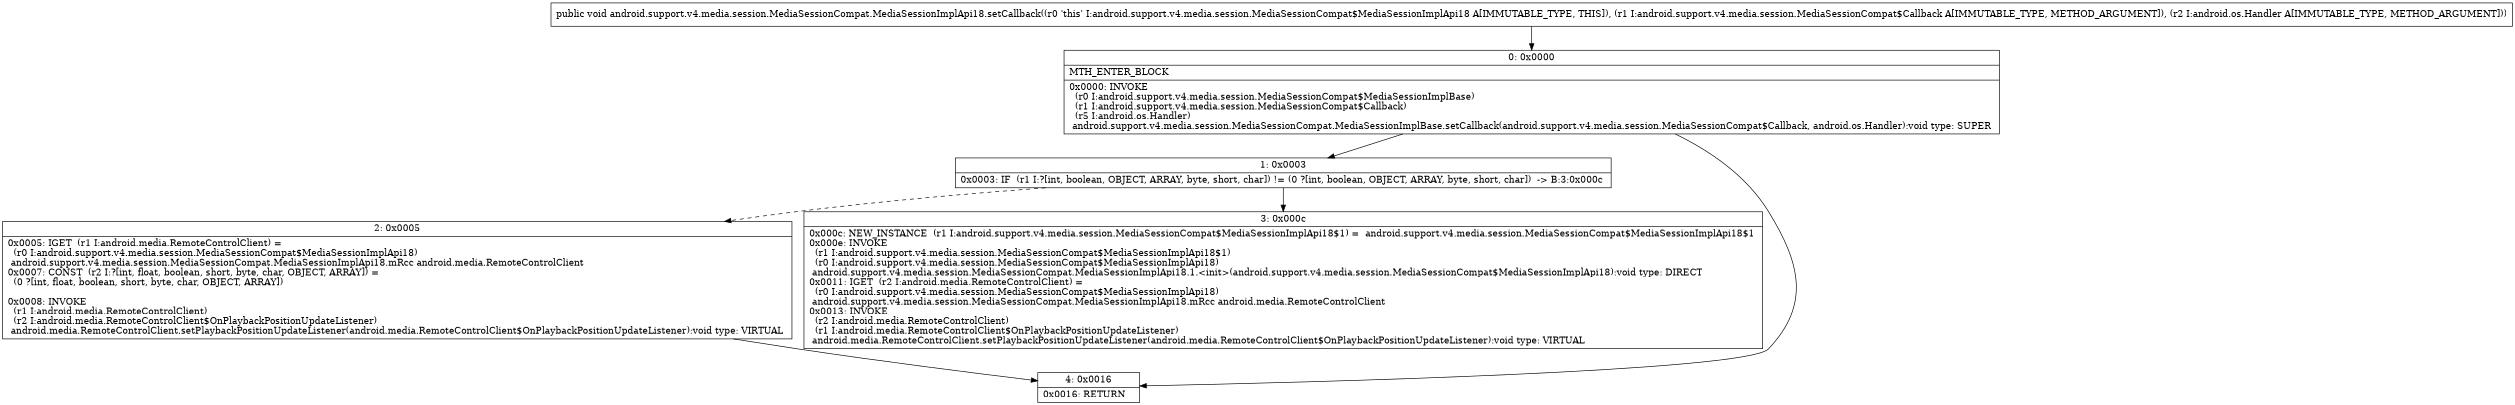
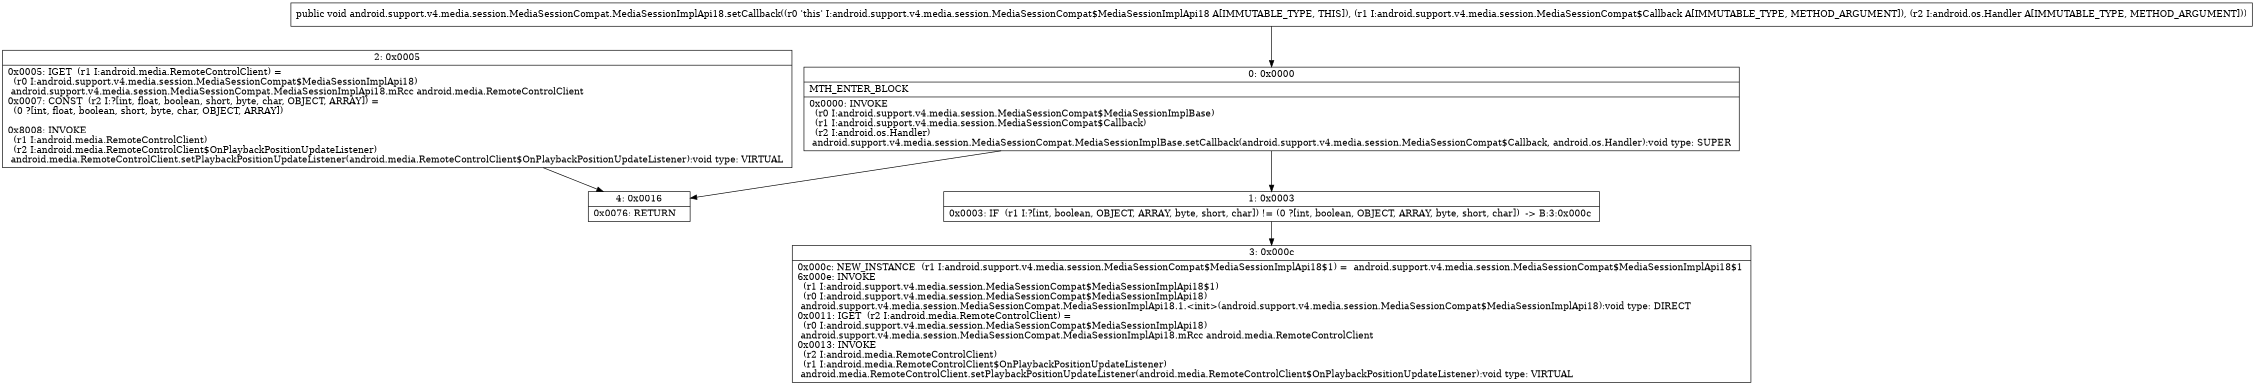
node "0: 0x0000": text "(r5 I:android.os.Handler)" -> "(r2 I:android.os.Handler)"
edge "1: 0x0003" -> "2: 0x0005": removed
node "3: 0x000c": text "0x000e: INVOKE" -> "6x000e: INVOKE"
node "2: 0x0005": text "0x0008: INVOKE" -> "0x8008: INVOKE"
node "4: 0x0016": text "0x0016: RETURN" -> "0x0076: RETURN"
